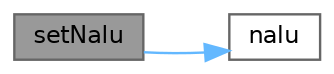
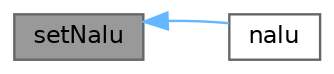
edge "setNalu" -> "nalu": reversed
